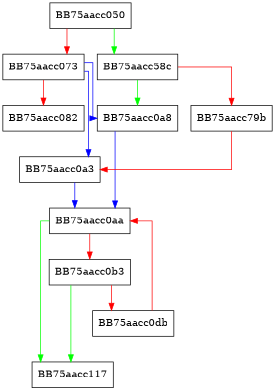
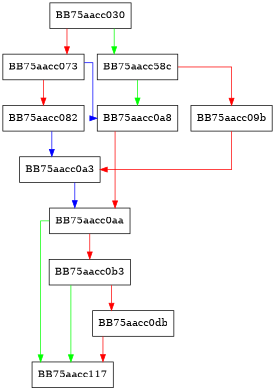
node "BB75aacc050": label "BB75aacc050" -> "BB75aacc030"
edge "BB75aacc073" -> "BB75aacc0a3": now "BB75aacc082" -> "BB75aacc0a3"
node "BB75aacc79b": label "BB75aacc79b" -> "BB75aacc09b"
edge "BB75aacc0a8" -> "BB75aacc0aa": color blue -> red
edge "BB75aacc0db" -> "BB75aacc0aa": now "BB75aacc0db" -> "BB75aacc117"
